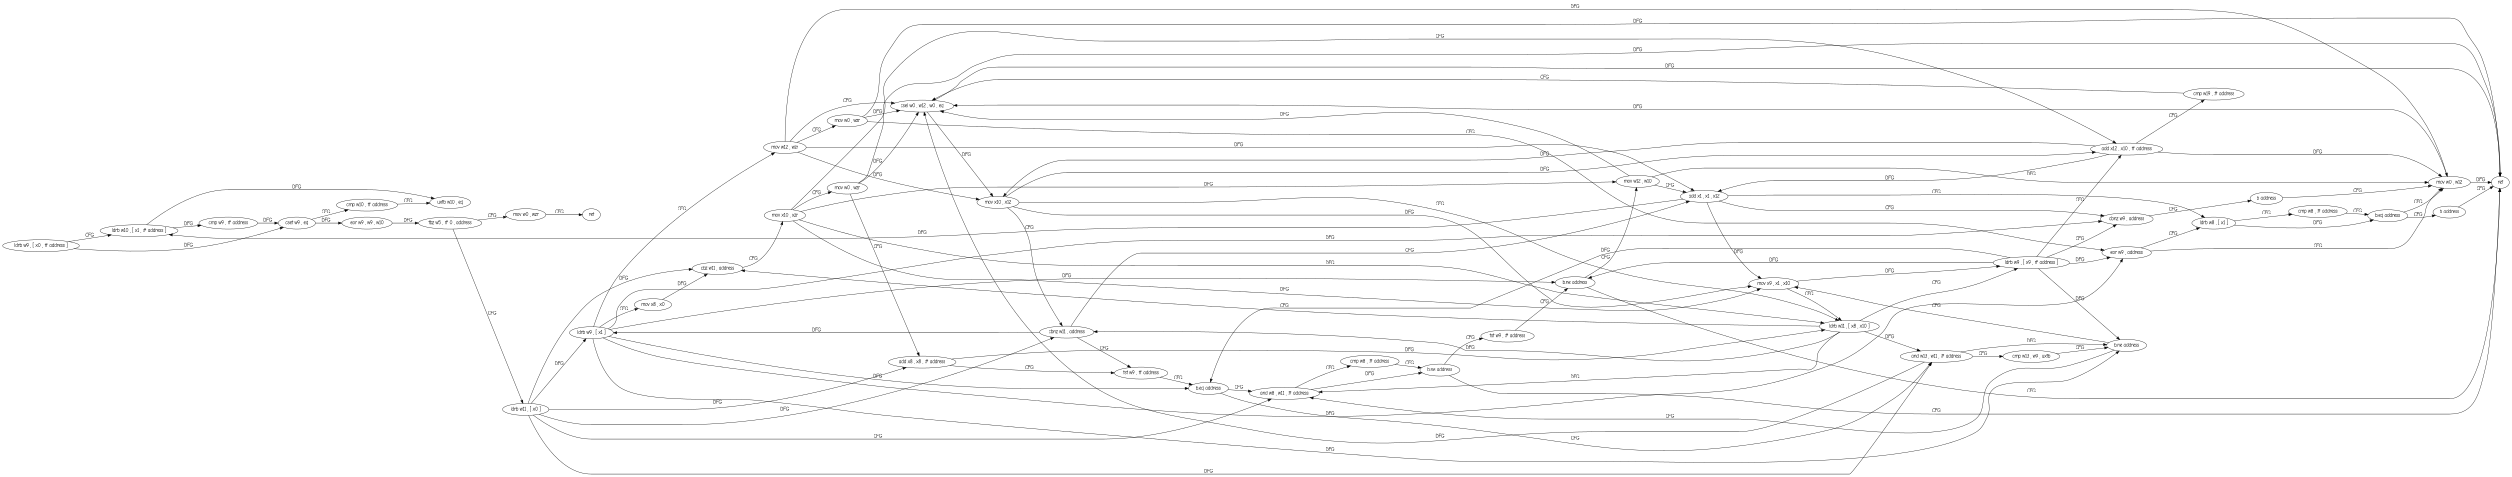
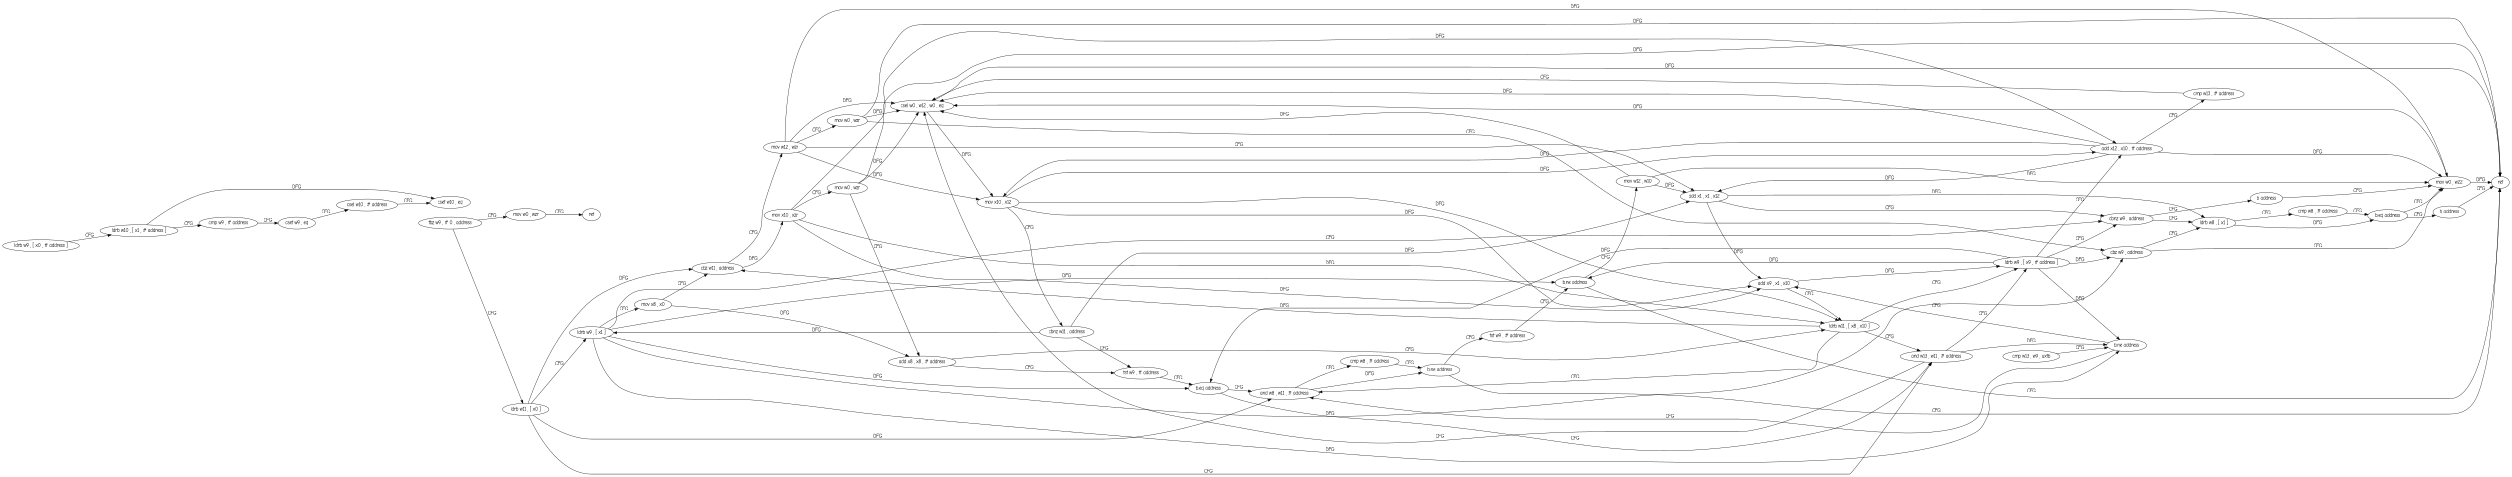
edge "mov x10 , xzr" -> "add x12 , x10 , # address": label "CFG" -> "DFG"
edge "add x12 , x10 , # address" -> "csel w0 , w12 , w0 , eq": added, label "DFG"
node "cmp w19 , # address": label "cmp w19 , # address" -> "cmp w13 , # address"
edge "mov w12 , wzr" -> "csel w0 , w12 , w0 , eq": label "CFG" -> "DFG"
edge "mov w12 , wzr" -> "add x1 , x1 , x12": label "DFG" -> "CFG"
node "mov w0 , w12": label "mov w0 , w12" -> "mov w0 , w22"
edge "mov w12 , w10" -> "add x1 , x1 , x12": label "CFG" -> "DFG"
edge "mov x10 , xzr" -> "mov w12 , w10": removed, label "DFG"
edge "add x1 , x1 , x12" -> "ldrb w8 , [ x1 ]": label "CFG" -> "DFG"
node "uxtb w10 , eq": label "uxtb w10 , eq" -> "cset w10 , eq"
edge "mov x10 , x12" -> "ldrb w11 , [ x8 , x10 ]": label "CFG" -> "DFG"
node "cmp w10 , # address": label "cmp w10 , # address" -> "csel w10 , # address"
edge "cmp w9 , # address" -> "cset w9 , eq": label "DFG" -> "CFG"
edge "cbnz w9 , address" -> "ldrb w8 , [ x1 ]": added, label "CFG"
node "eor w9 , w9 , w10": removed
node "tbz w5 , # 0 , address": label "tbz w5 , # 0 , address" -> "tbz w9 , # 0 , address"
edge "ldrb w10 , [ x1 , # address ]" -> "cmp w9 , # address": label "DFG" -> "CFG"
edge "ldrb w9 , [ x1 ]" -> "mov w12 , wzr": now "cbz w11 , address" -> "mov w12 , wzr"
edge "add x1 , x1 , x12" -> "ldrb w10 , [ x1 , # address ]": removed, label "DFG"
edge "ldrb w9 , [ x1 ]" -> "cbnz w9 , address": label "DFG" -> "CFG"
edge "ldrb w9 , [ x0 , # address ]" -> "cset w9 , eq": removed, label "DFG"
edge "cbnz w11 , address" -> "add x1 , x1 , x12": label "CFG" -> "DFG"
node "eor w9 , address": label "eor w9 , address" -> "cbz w9 , address"
edge "cbz w11 , address" -> "mov x10 , xzr": label "CFG" -> "DFG"
edge "mov x8 , x0" -> "cbz w11 , address": label "DFG" -> "CFG"
node "mov x9 , x1 , x10": label "mov x9 , x1 , x10" -> "add x9 , x1 , x10"
edge "ldrb w11 , [ x8 , x10 ]" -> "cbz w11 , address": label "CFG" -> "DFG"
edge "ldrb w11 , [ x8 , x10 ]" -> "and w13 , w11 , # address": label "DFG" -> "CFG"
edge "add x8 , x8 , # address" -> "ldrb w11 , [ x8 , x10 ]": label "DFG" -> "CFG"
edge "ldrb w11 , [ x8 , x10 ]" -> "cbnz w11 , address": removed, label "DFG"
edge "and w13 , w11 , # address" -> "cmp w13 , w9 , uxtb": now "and w13 , w11 , # address" -> "ldrb w9 , [ x9 , # address ]"
edge "ldrb w11 , [ x0 ]" -> "ldrb w9 , [ x1 ]": label "DFG" -> "CFG"
edge "ldrb w11 , [ x8 , x10 ]" -> "and w8 , w11 , # address": label "DFG" -> "CFG"
edge "ldrb w11 , [ x0 ]" -> "add x8 , x8 , # address": now "mov x8 , x0" -> "add x8 , x8 , # address"
edge "ldrb w11 , [ x0 ]" -> "cbnz w11 , address": removed, label "DFG"
edge "ldrb w11 , [ x0 ]" -> "and w8 , w11 , # address": label "CFG" -> "DFG"
edge "and w13 , w11 , # address" -> "csel w0 , w12 , w0 , eq": label "DFG" -> "CFG"
edge "ldrb w11 , [ x0 ]" -> "and w13 , w11 , # address": label "DFG" -> "CFG"
